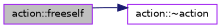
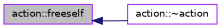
edge "action::freeself" -> "action::~action": reversed
